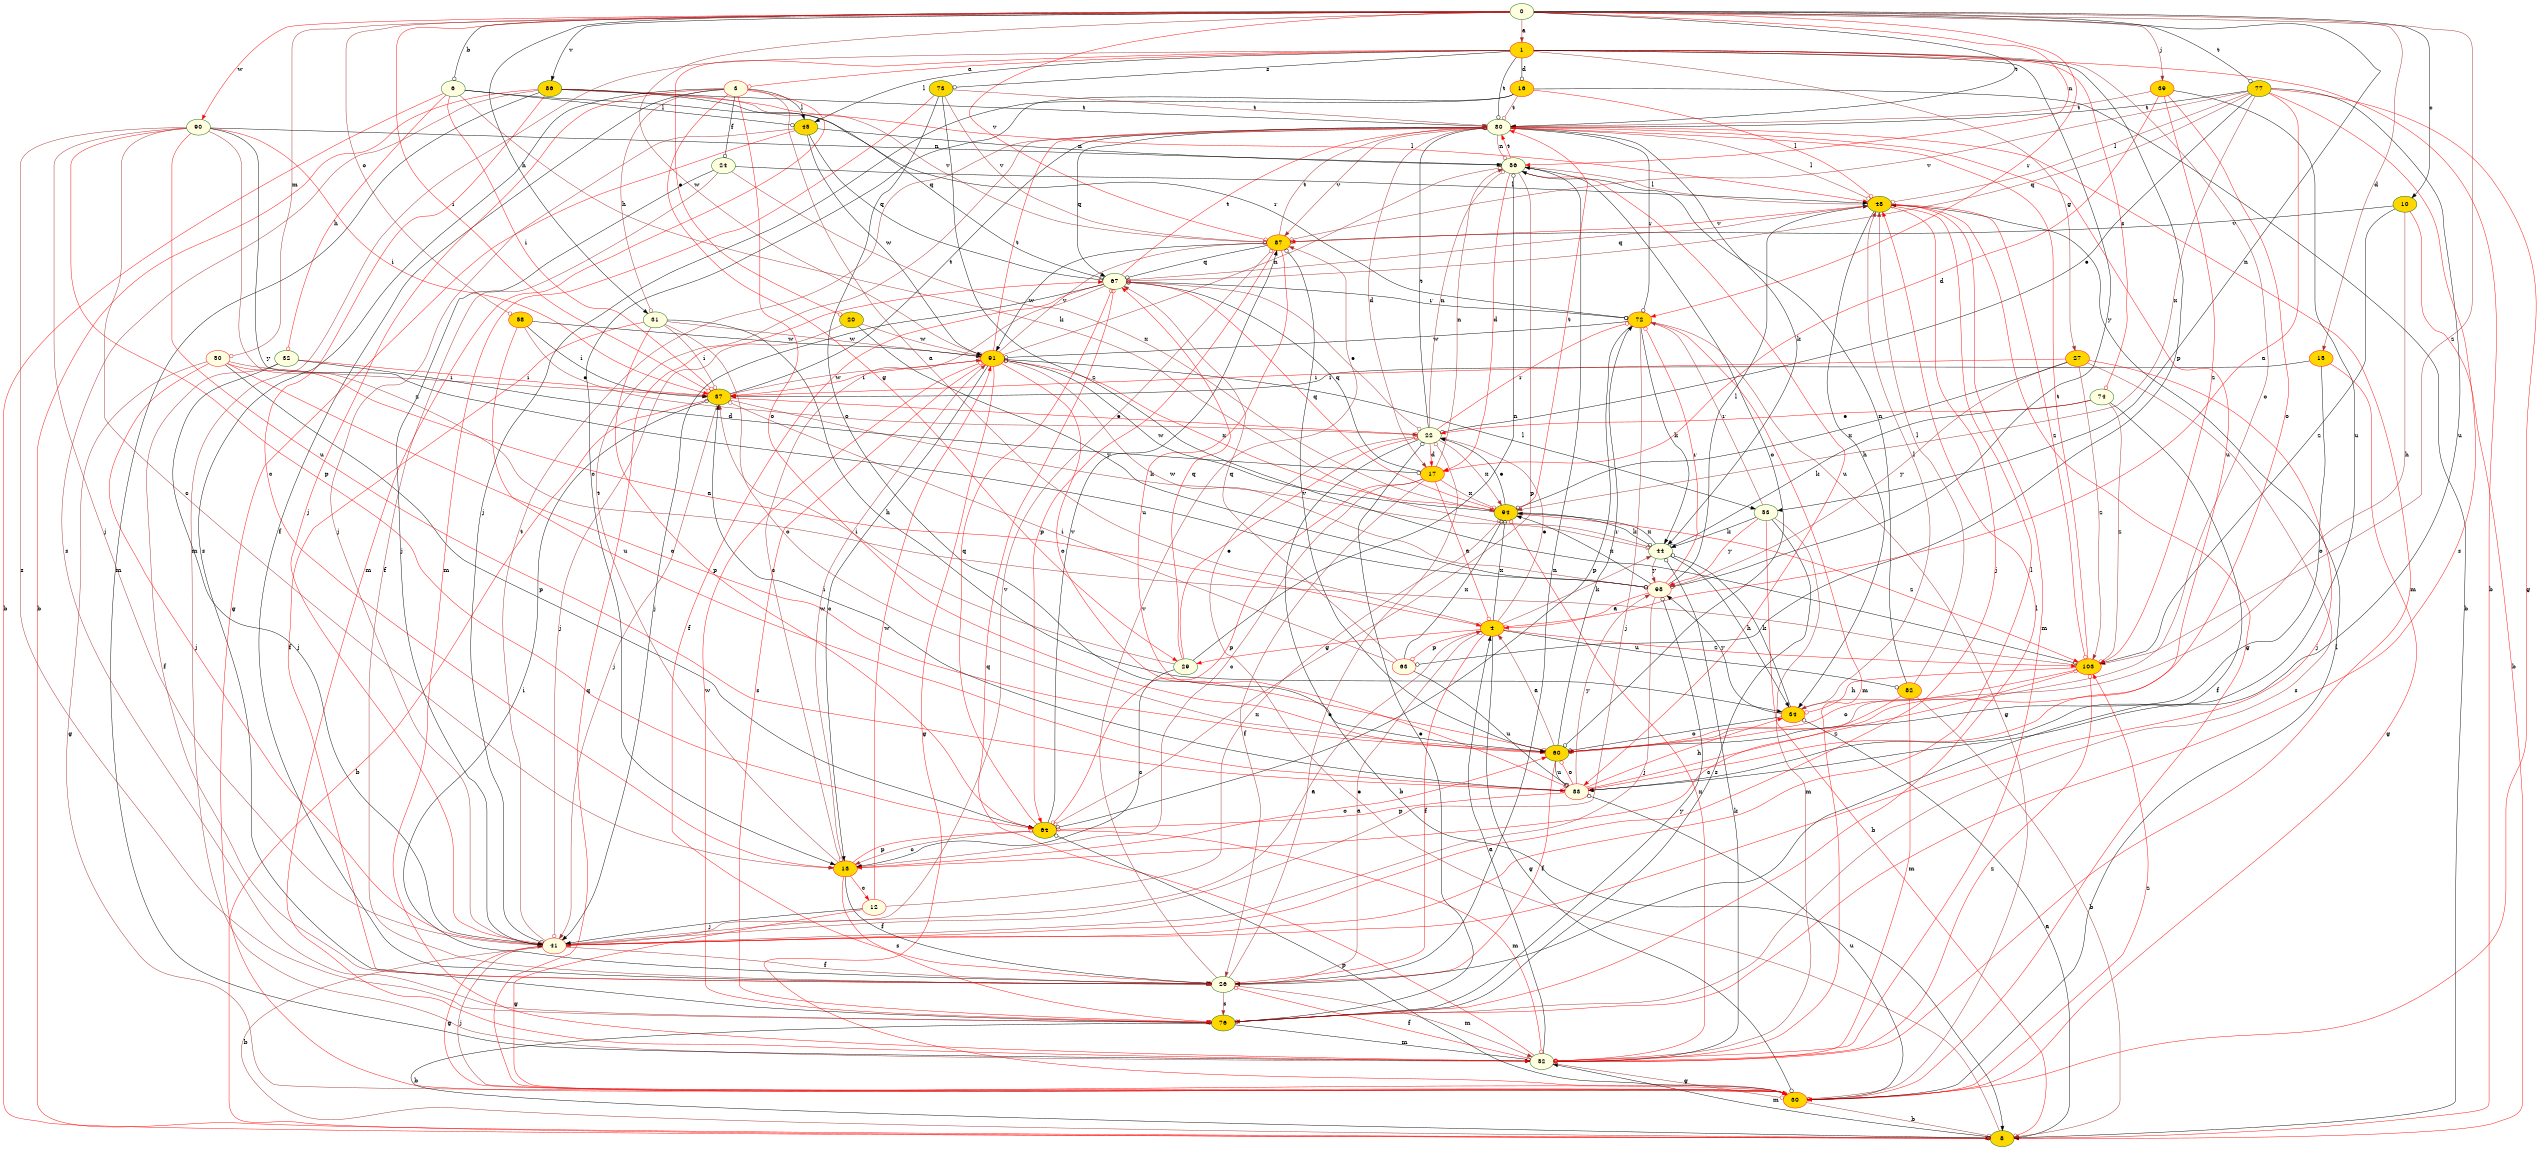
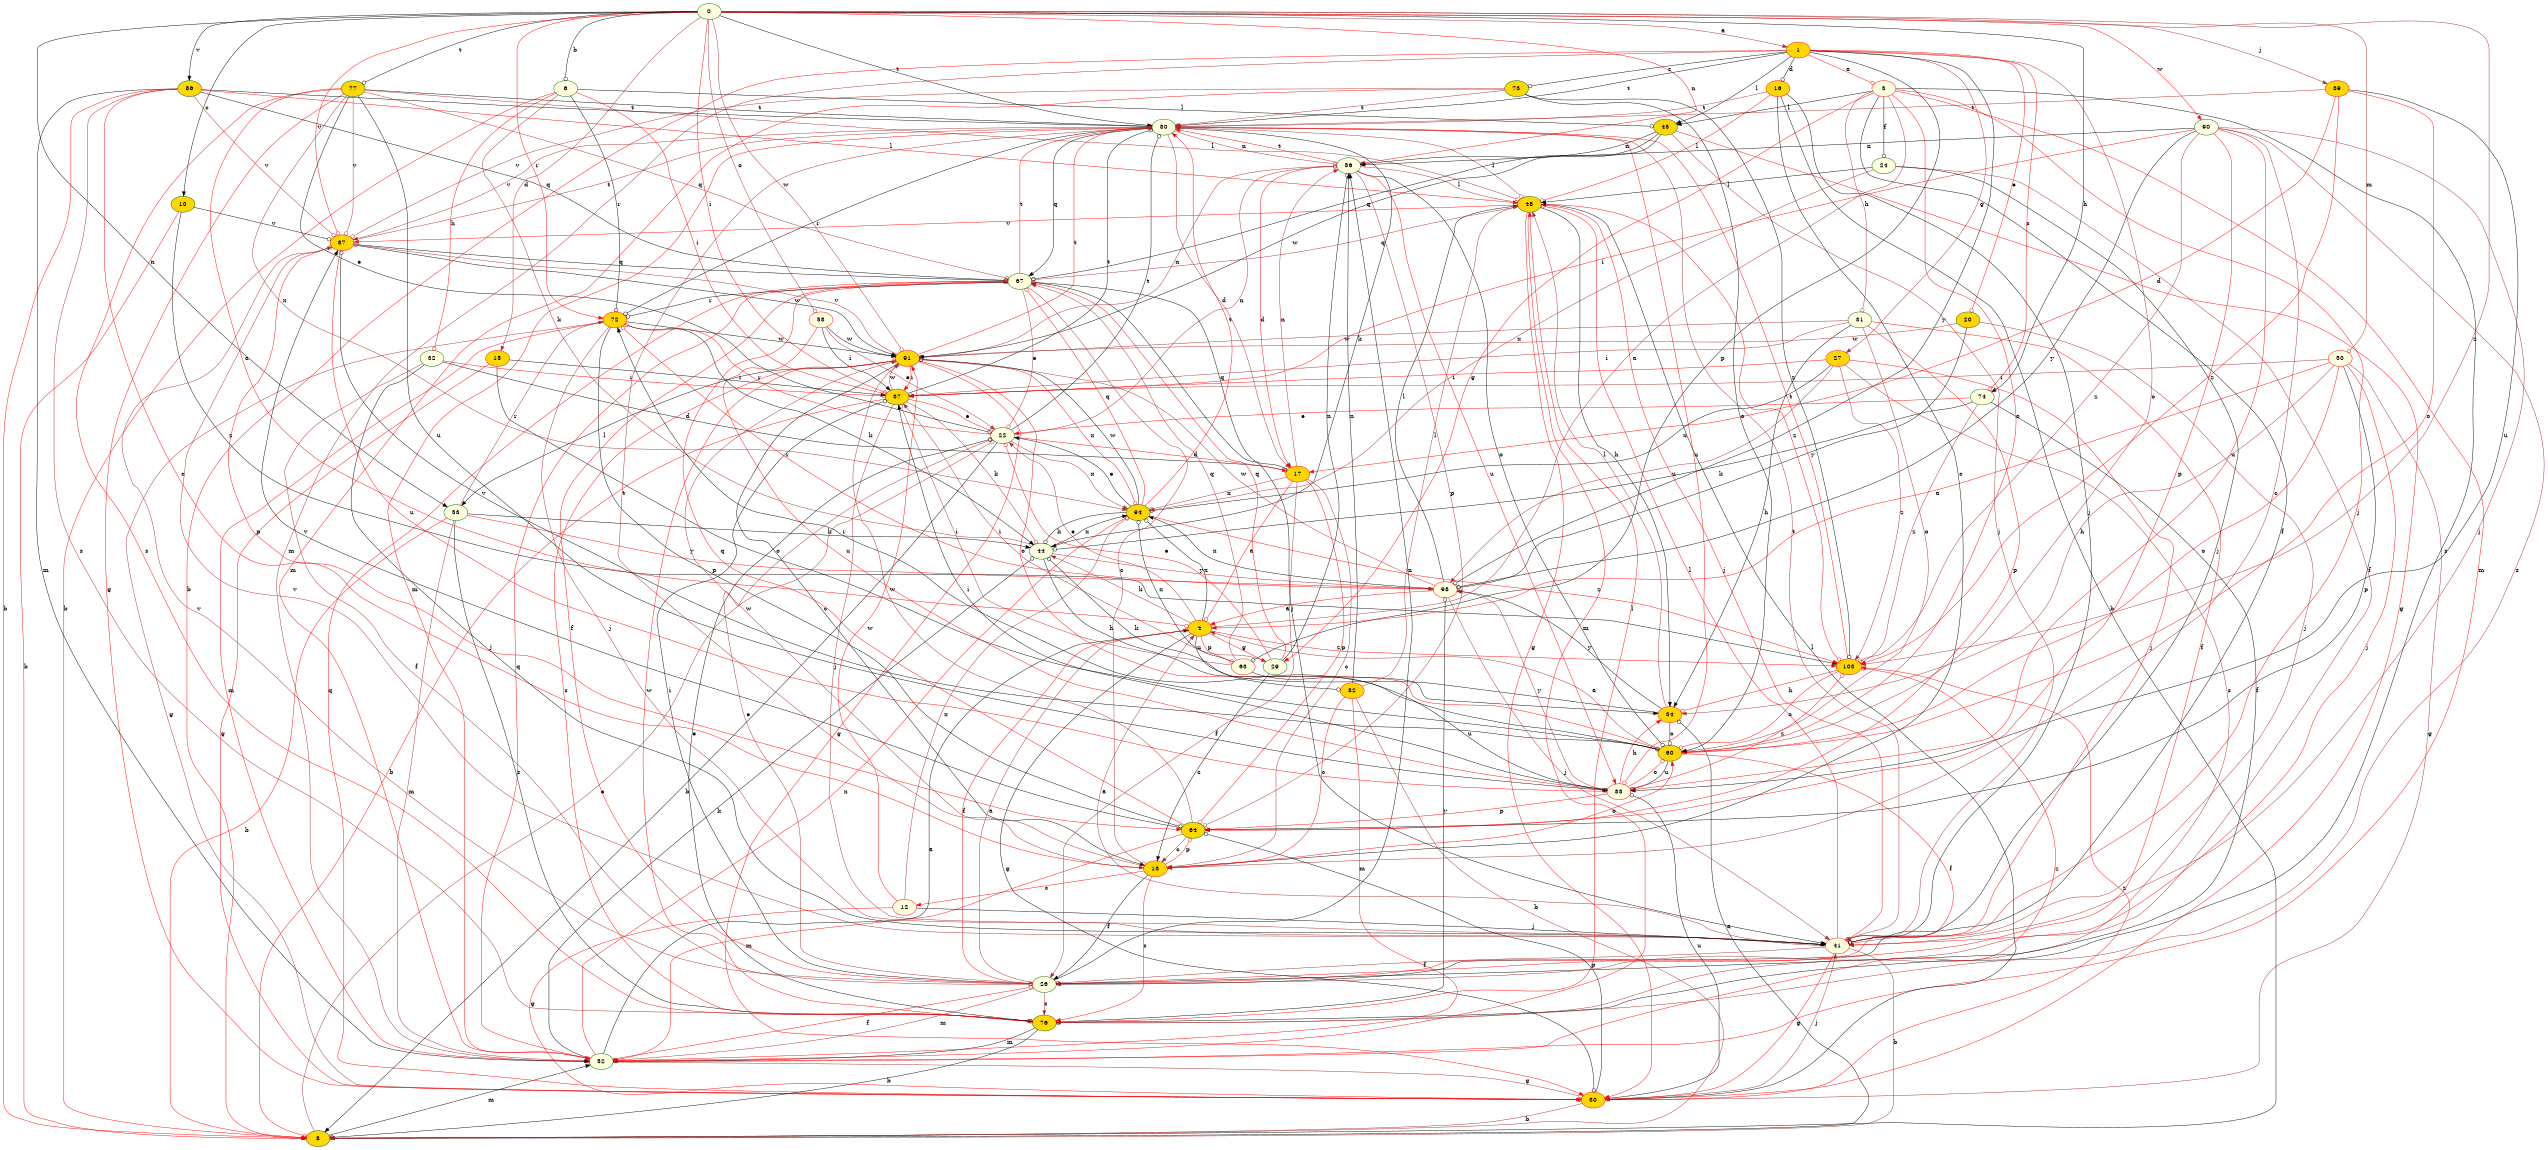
edge "0" -> "31": now "0" -> "74"
node "58": fillcolor gold -> lightyellow
edge "27" -> "98": label "y" -> "u"
edge "10" -> "34": now "50" -> "34"
edge "64" -> "91": added, label "w"
edge "27" -> "76": arrowhead normal -> odot
